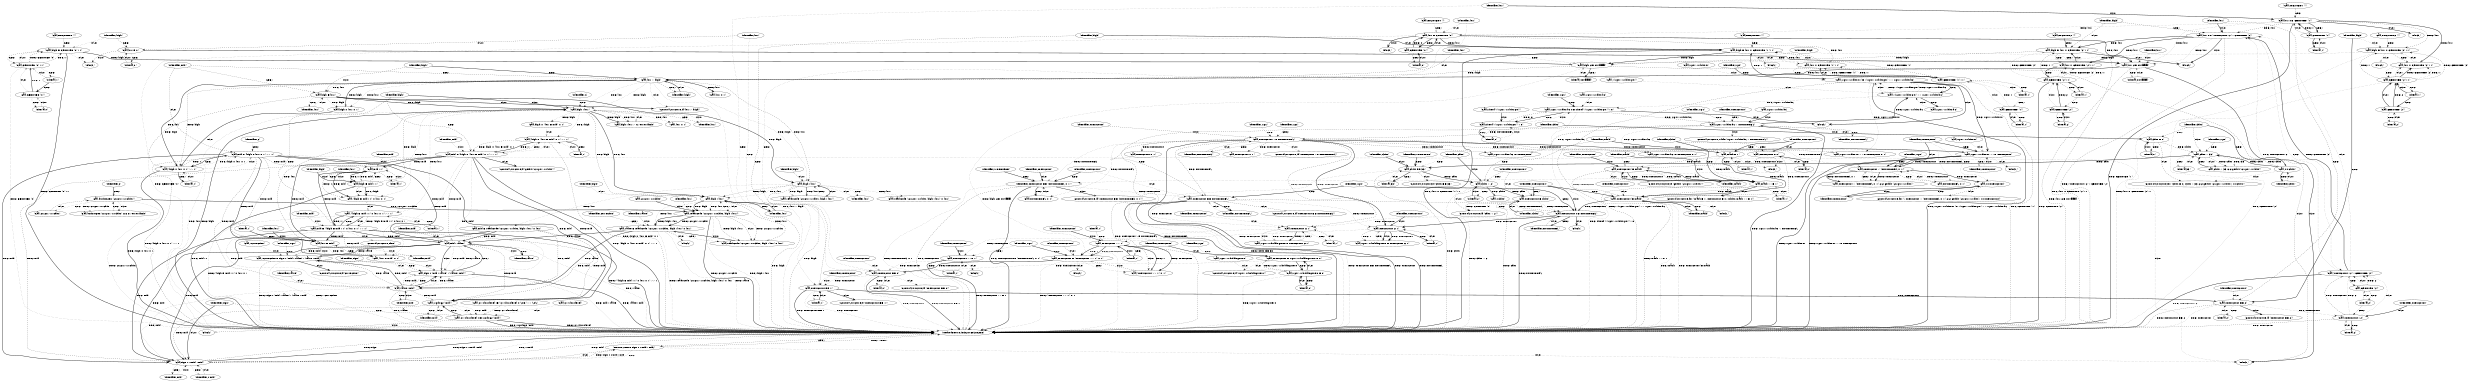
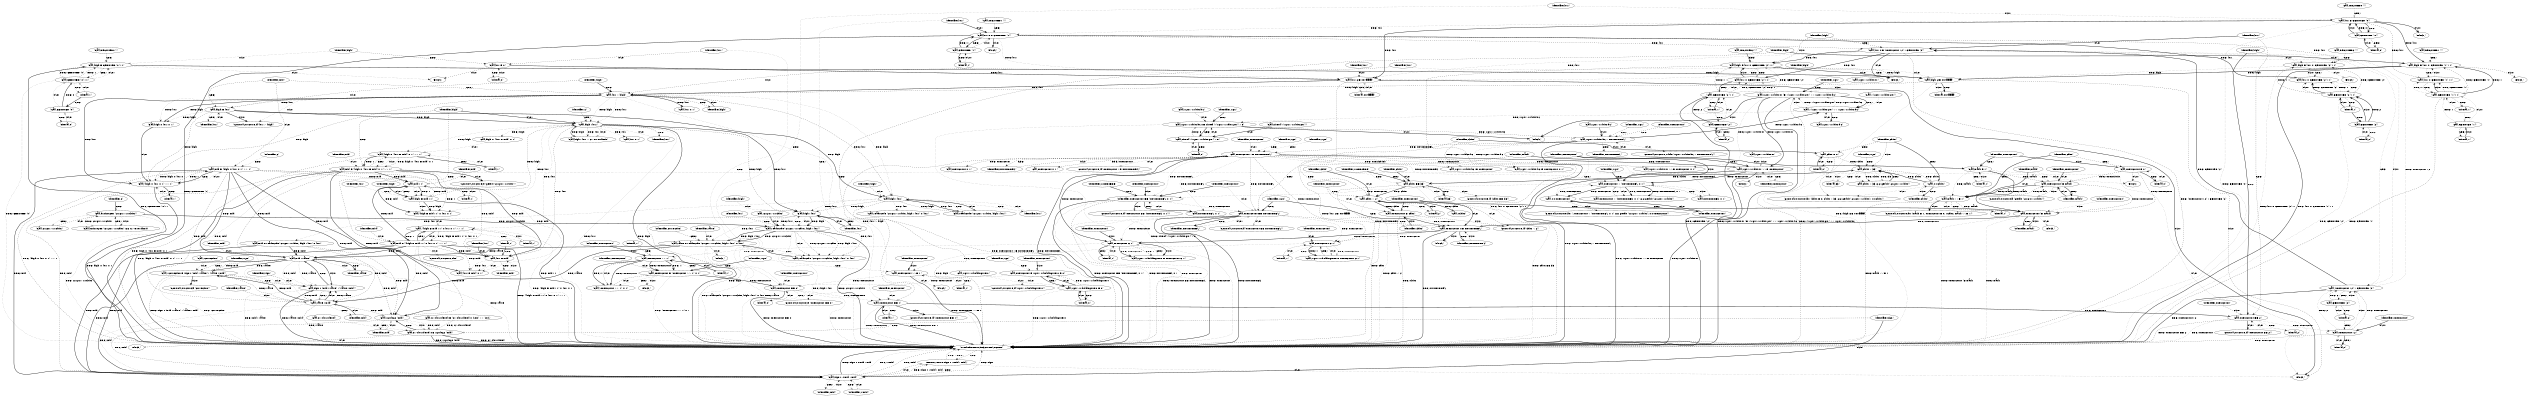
edge "(Call,low += GET_MED (1))" -> "(Call,low = GET_MED (0))": reversed
edge "(Call,ones_count = cbits)" -> "(ControlStructure,if (cbits < 2))": label "DDG: GET_MED (0)" -> "AST: "
